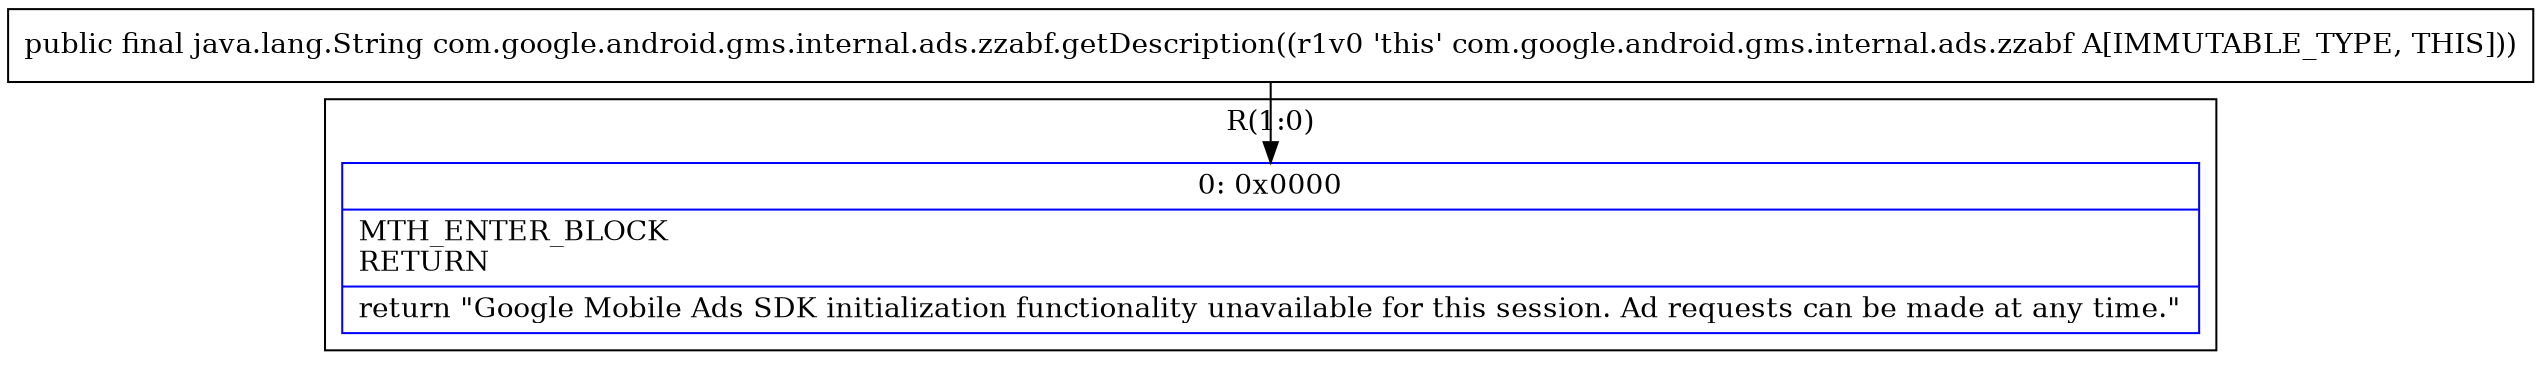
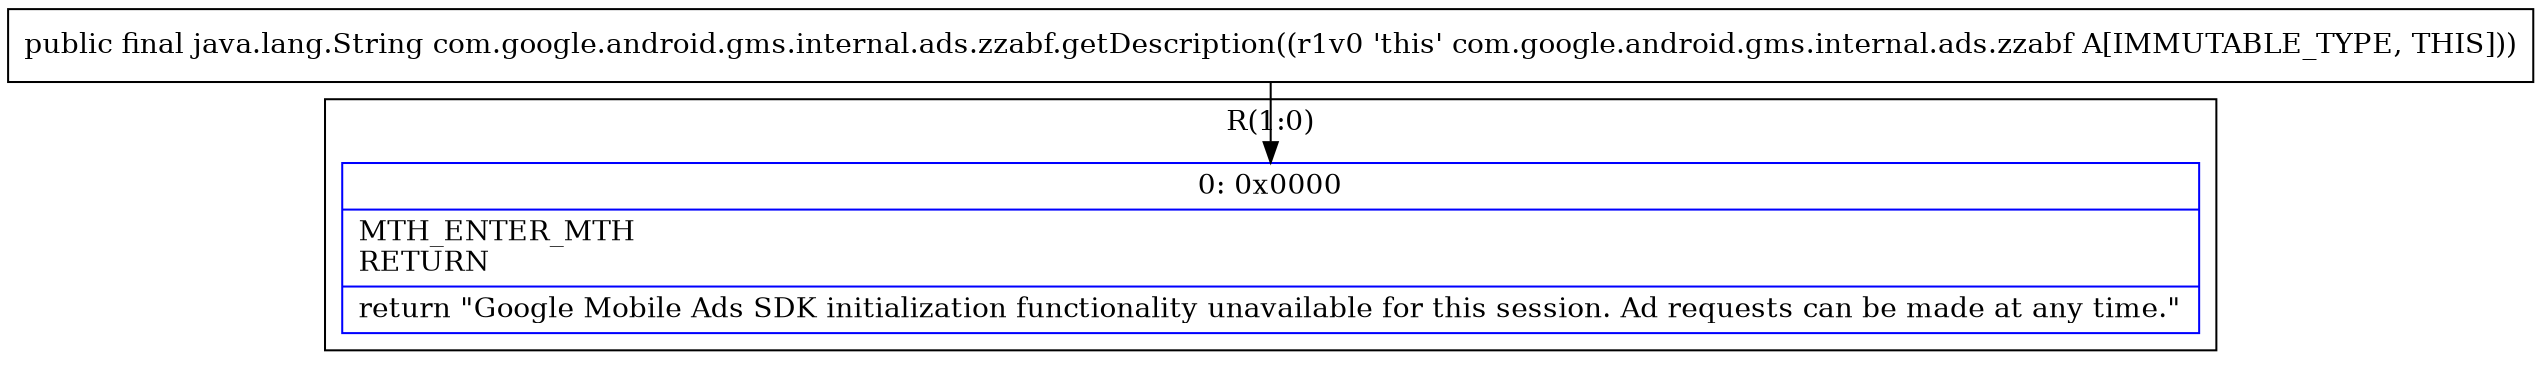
node "0: 0x0000": text "MTH_ENTER_BLOCK" -> "MTH_ENTER_MTH"
